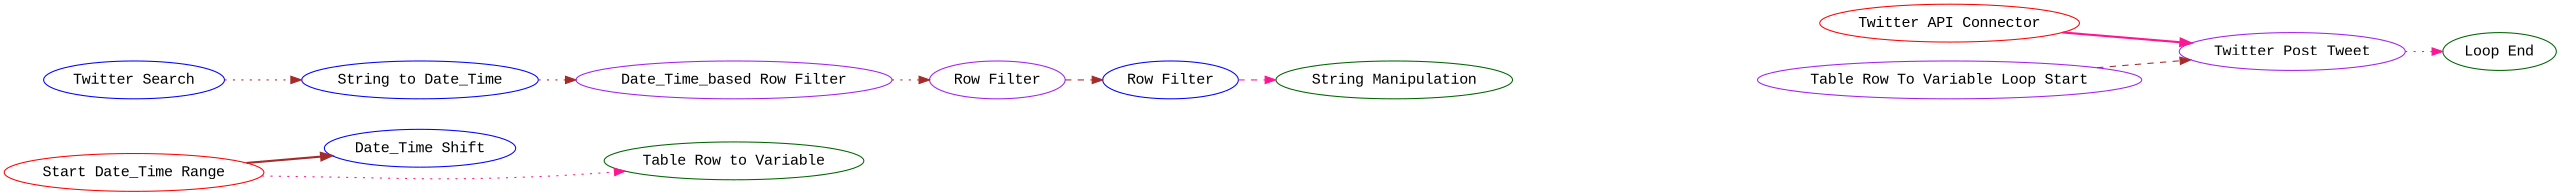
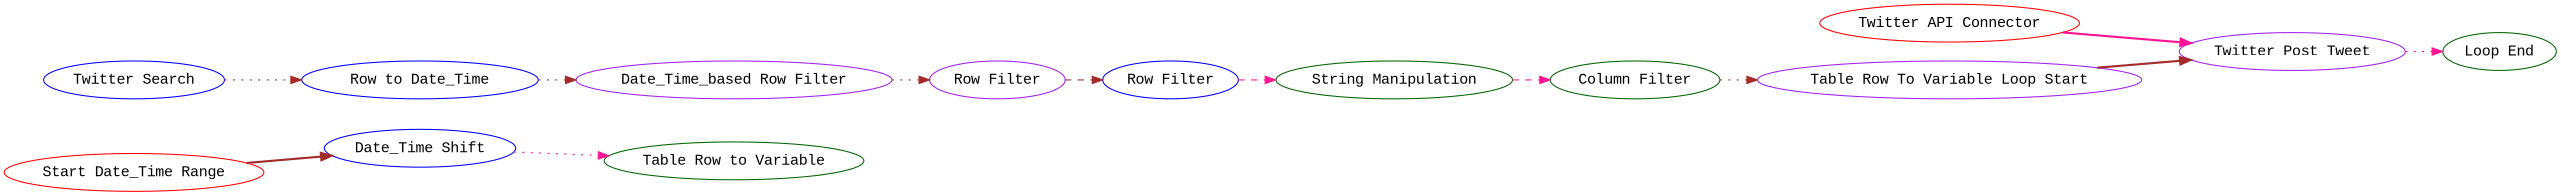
edge "Table Row To Variable Loop Start" -> "Twitter Post Tweet": style dashed -> bold
node "String to Date_Time": label "String to Date_Time" -> "Row to Date_Time"
node "Column Filter": added
edge "Start Date_Time Range" -> "Table Row to Variable": now "Date_Time Shift" -> "Table Row to Variable"
